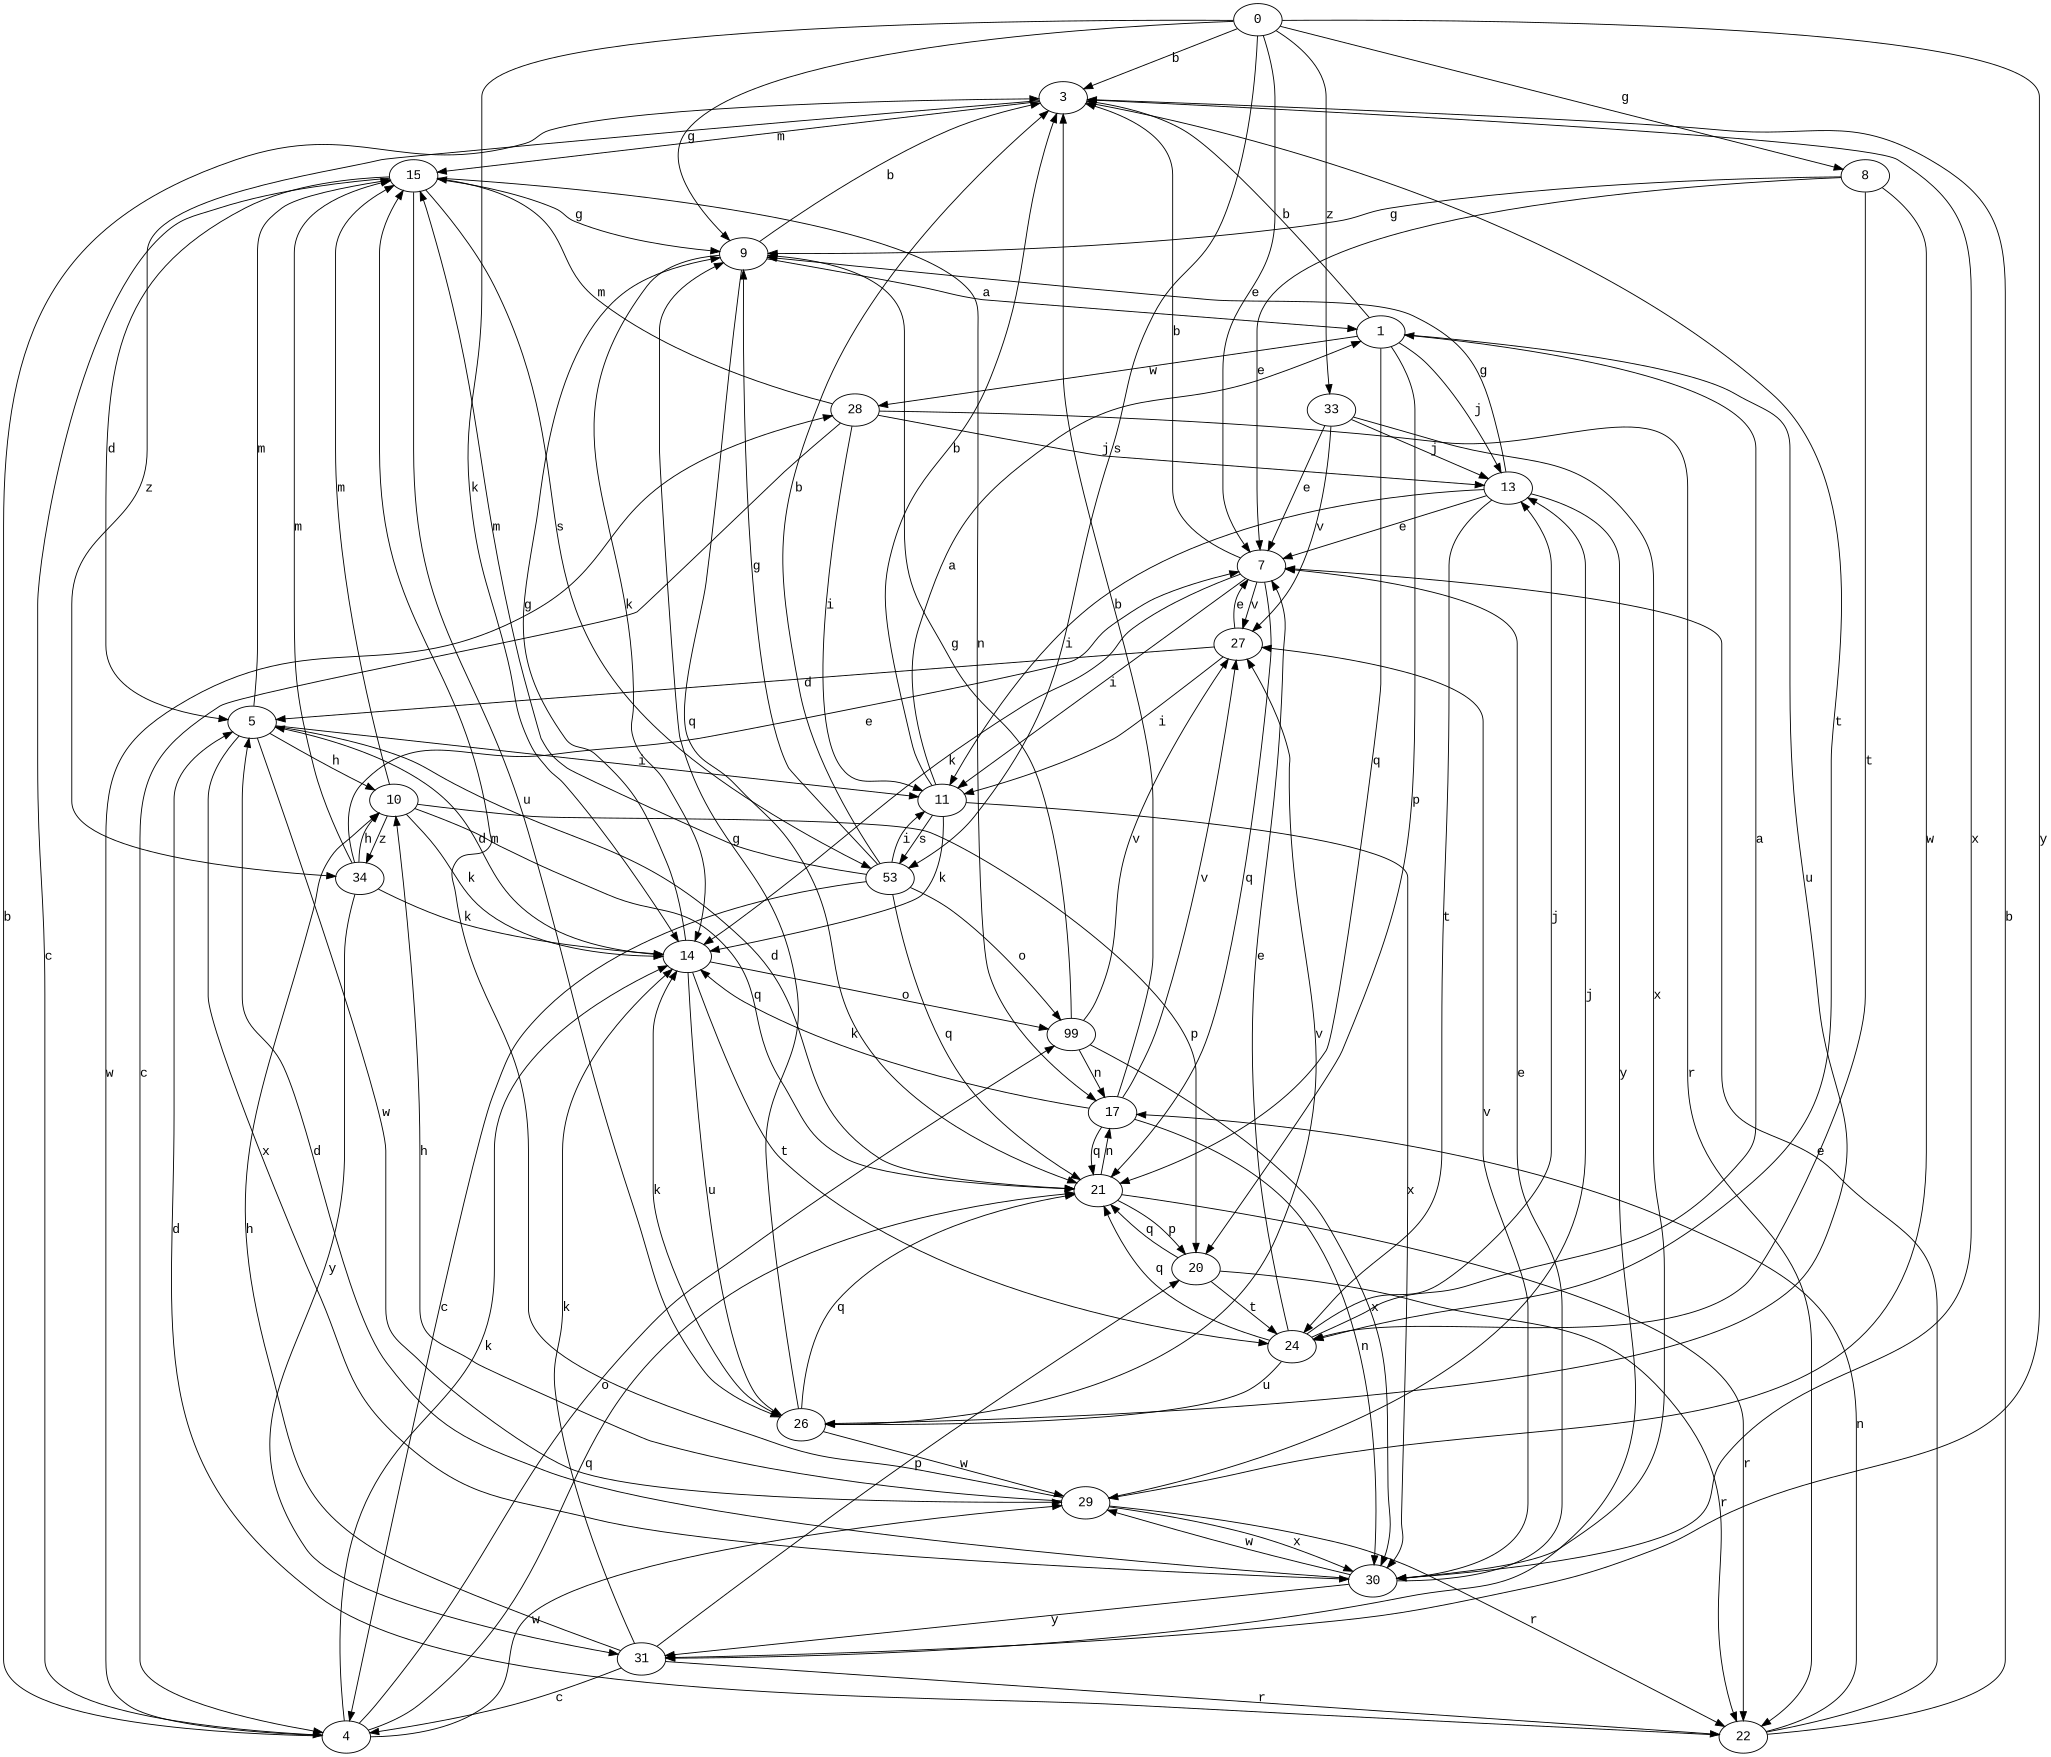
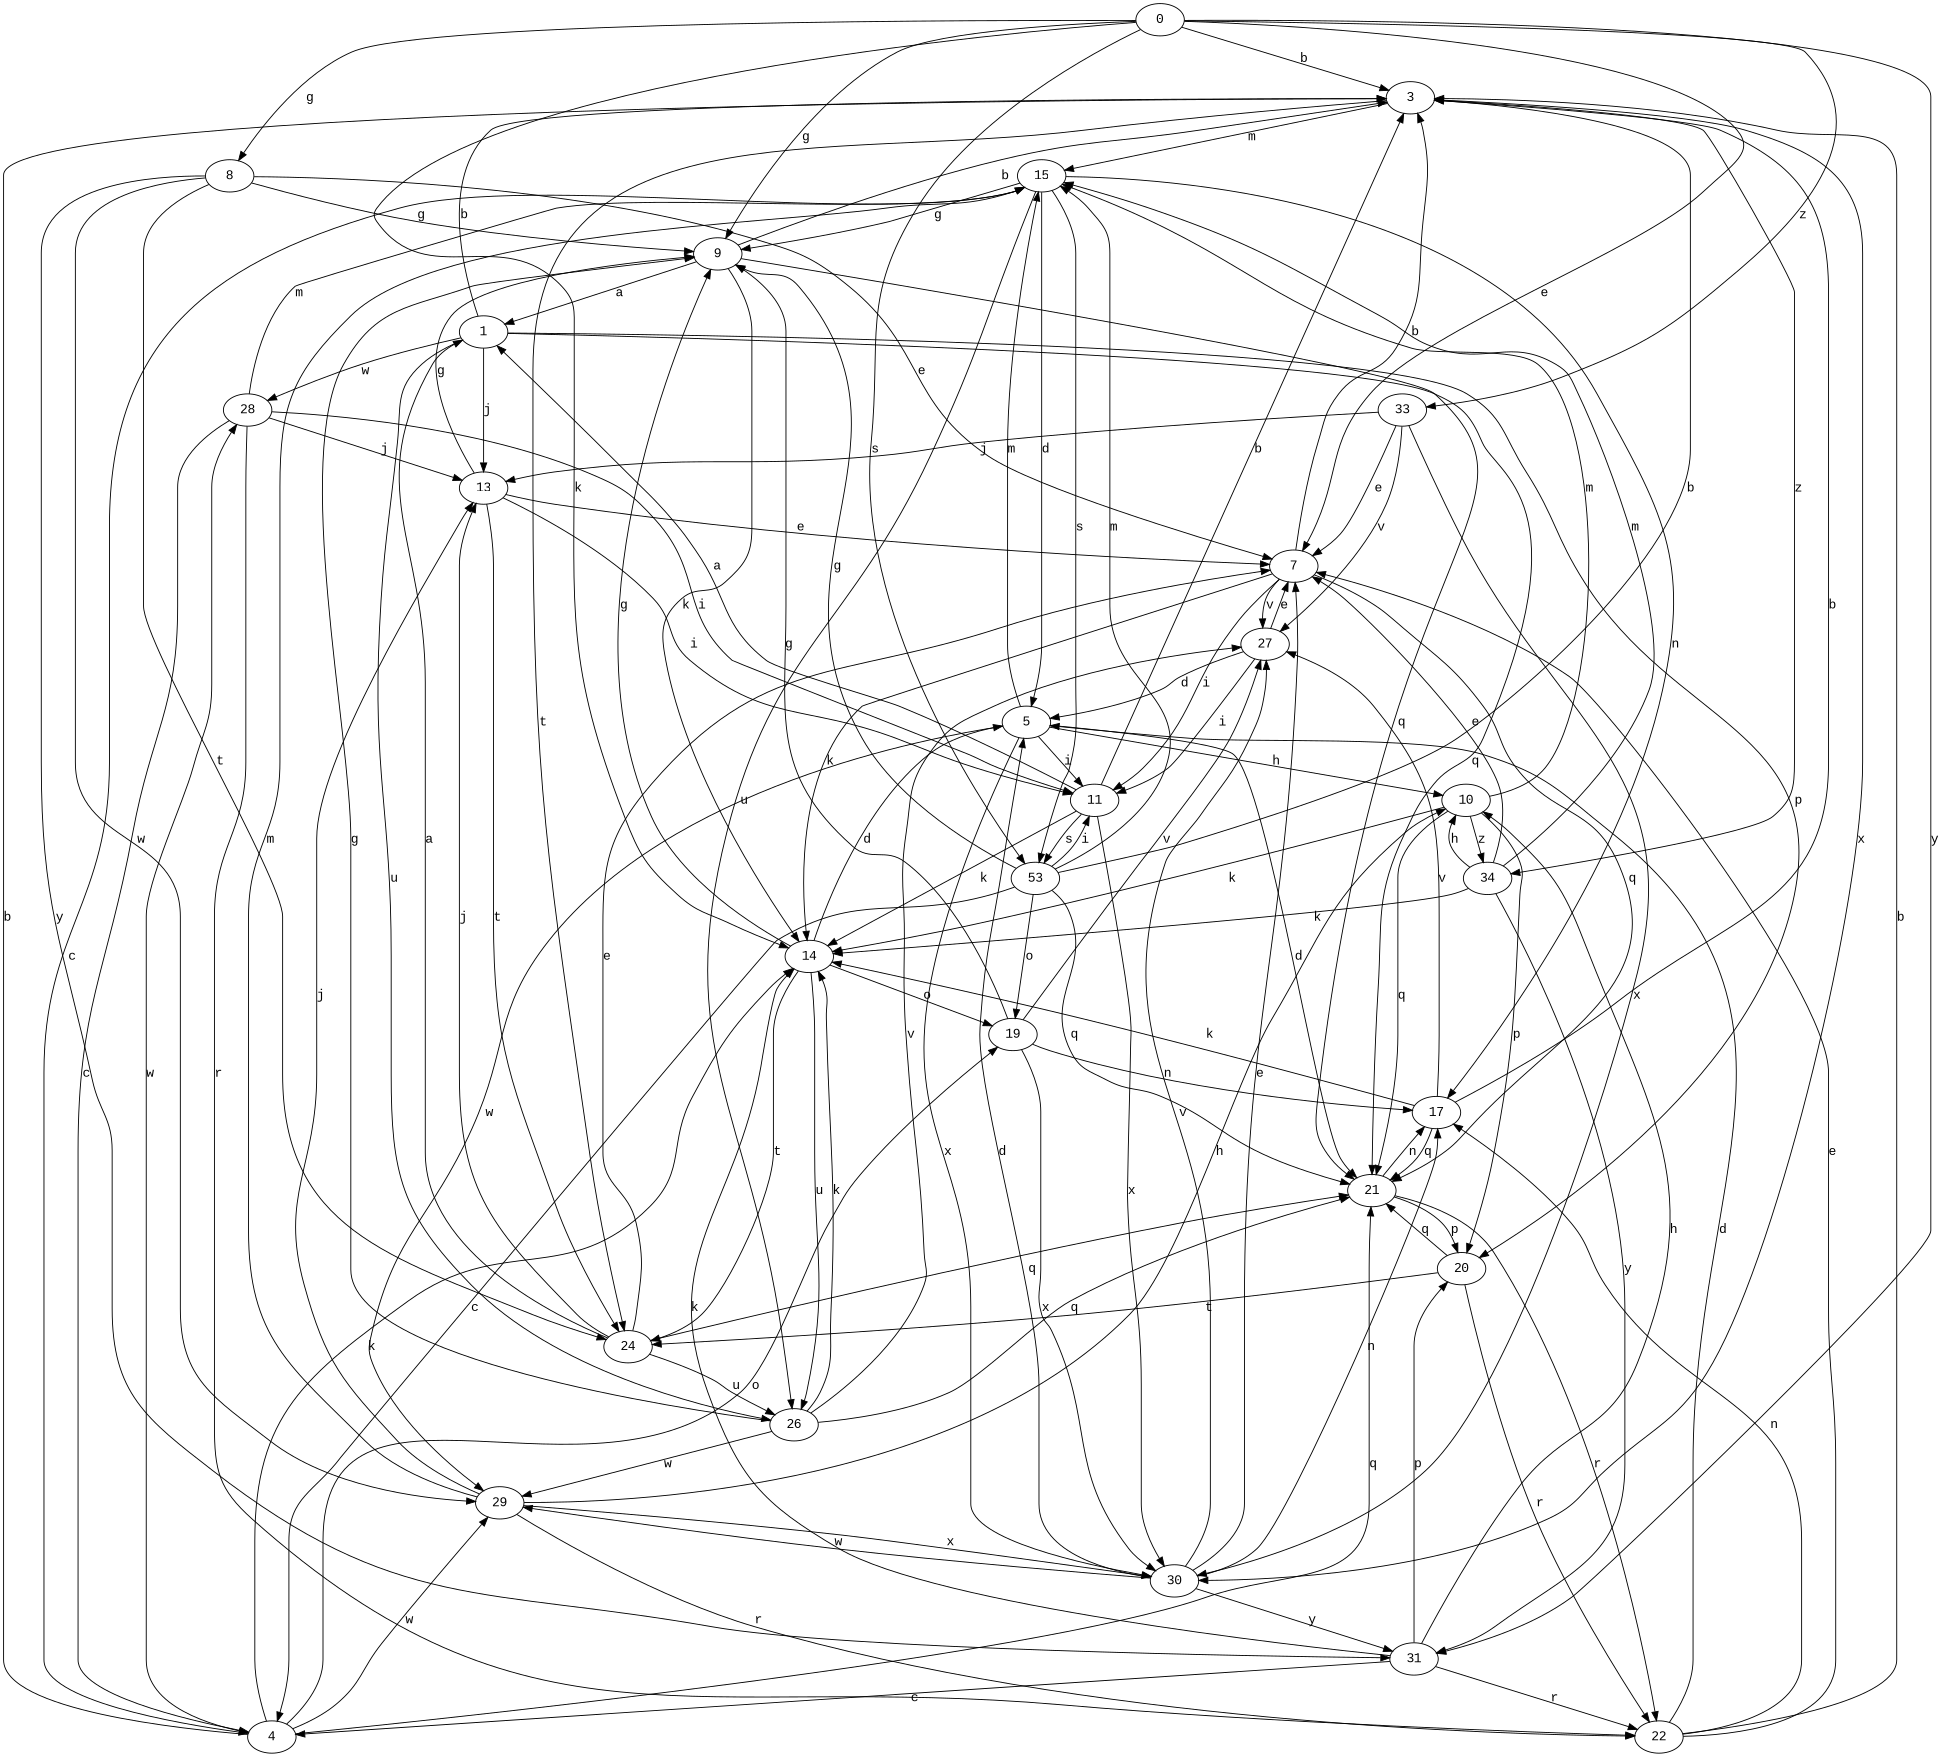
node "99": label "99" -> "19"
edge "17" -> "30": reversed
edge "13" -> "31": now "8" -> "31"
